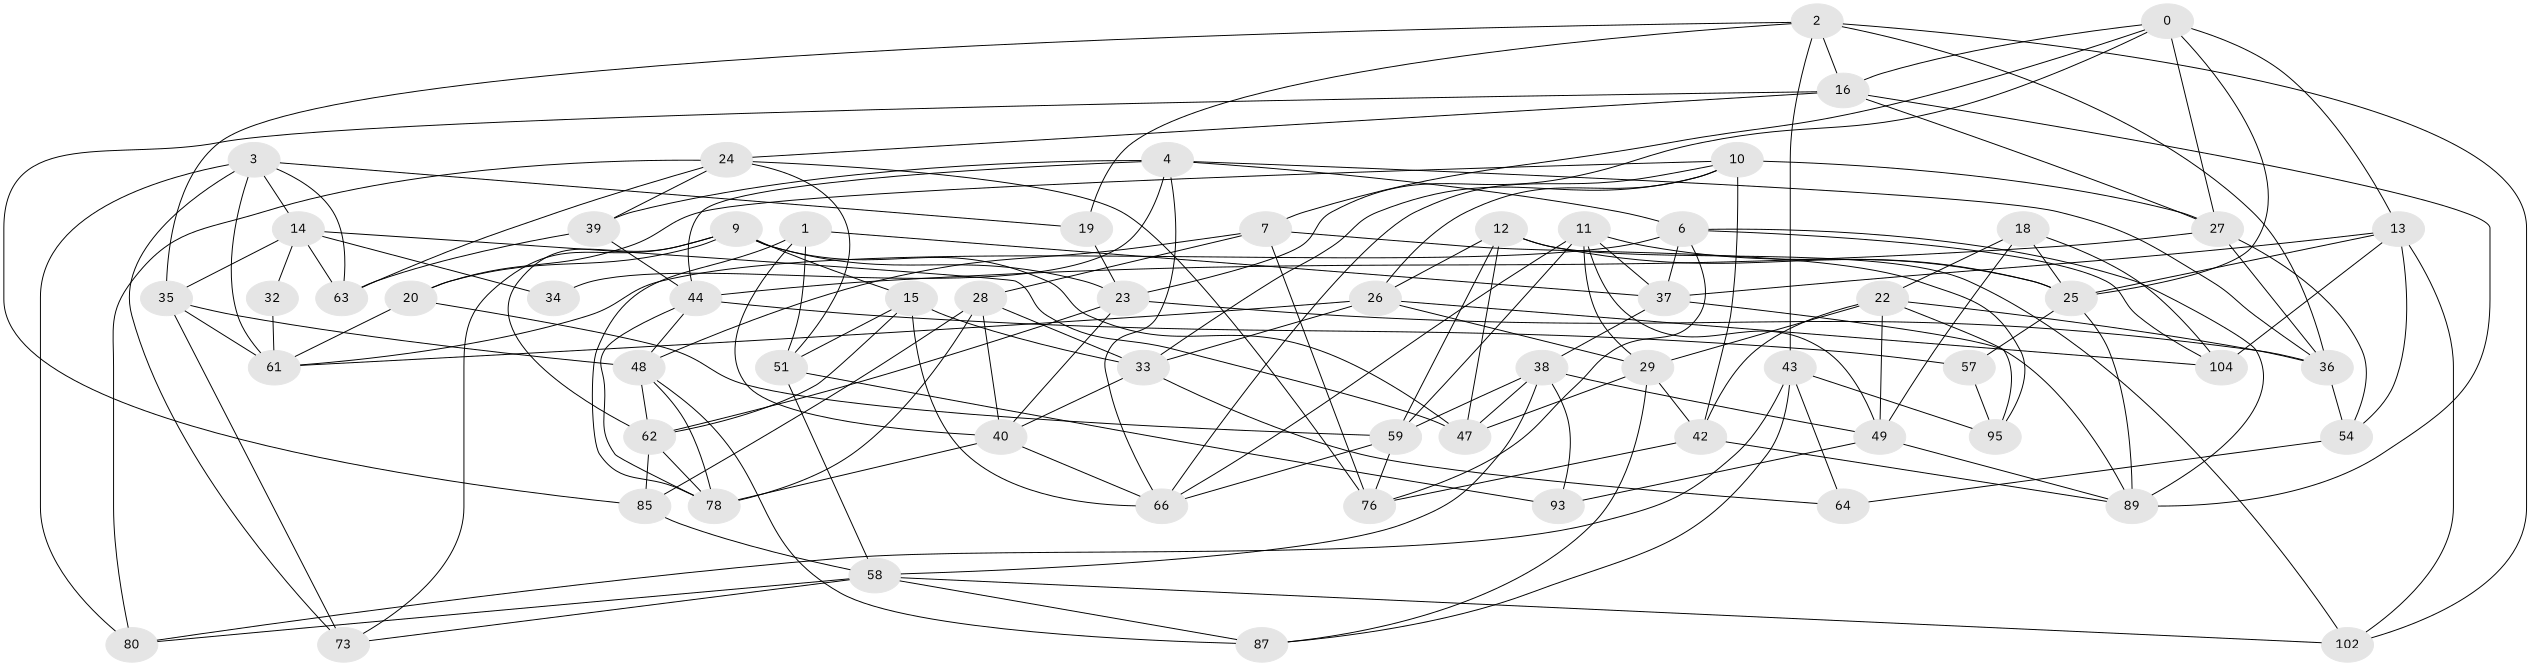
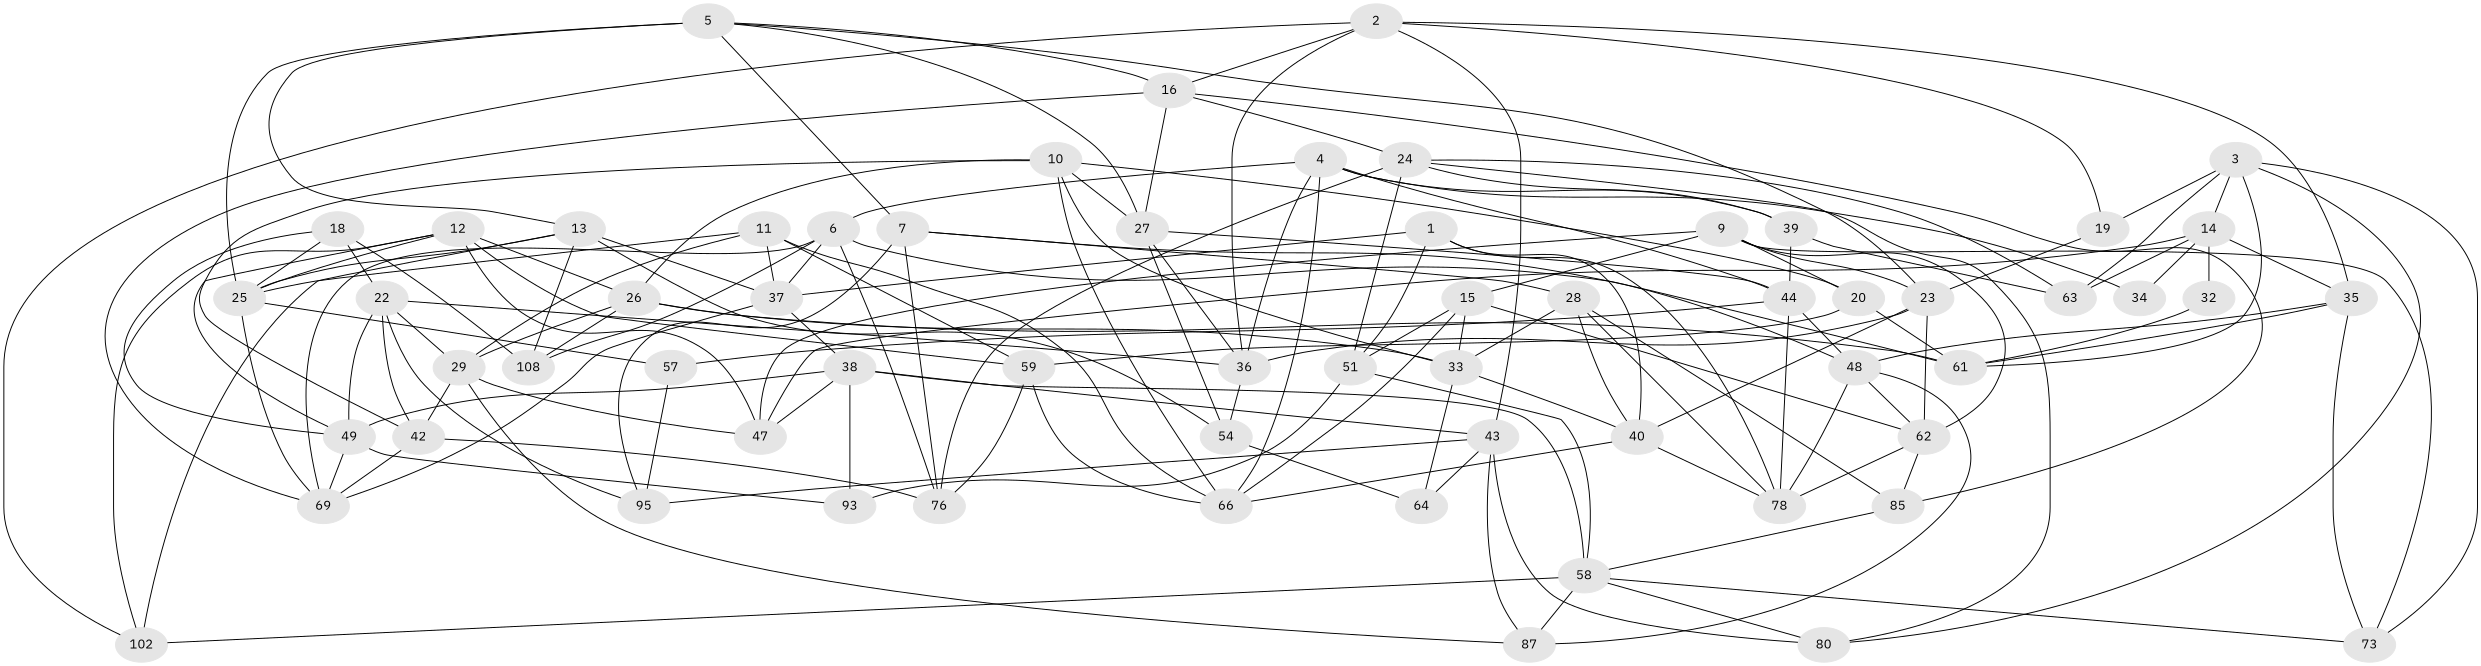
node "0": label "0" -> "5"
edge "11" -- "49": now "12" -- "49"
node "104": label "104" -> "108"
edge "38" -- "59": now "38" -- "43"
node "89": label "89" -> "69"
